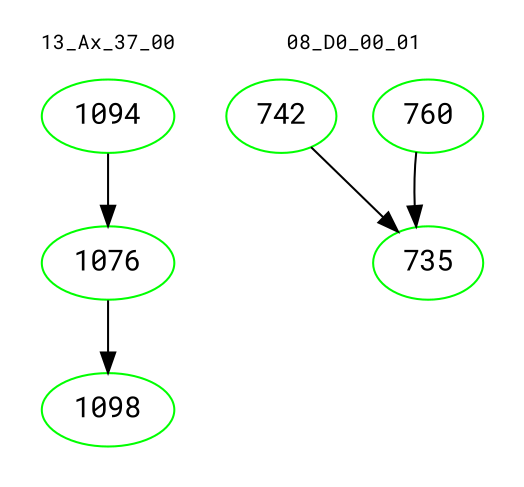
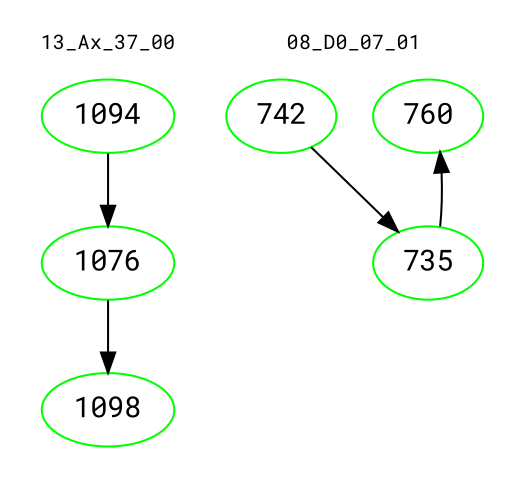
cluster "08_D0_00_01": label "08_D0_00_01" -> "08_D0_07_01"
edge "760" -> "735": reversed
